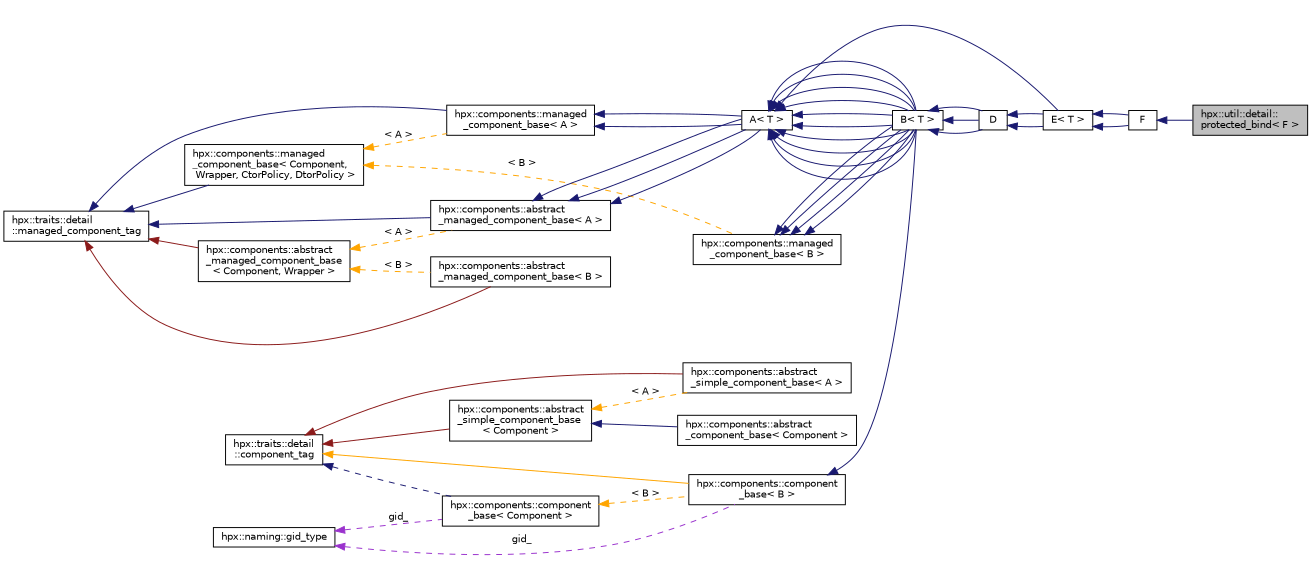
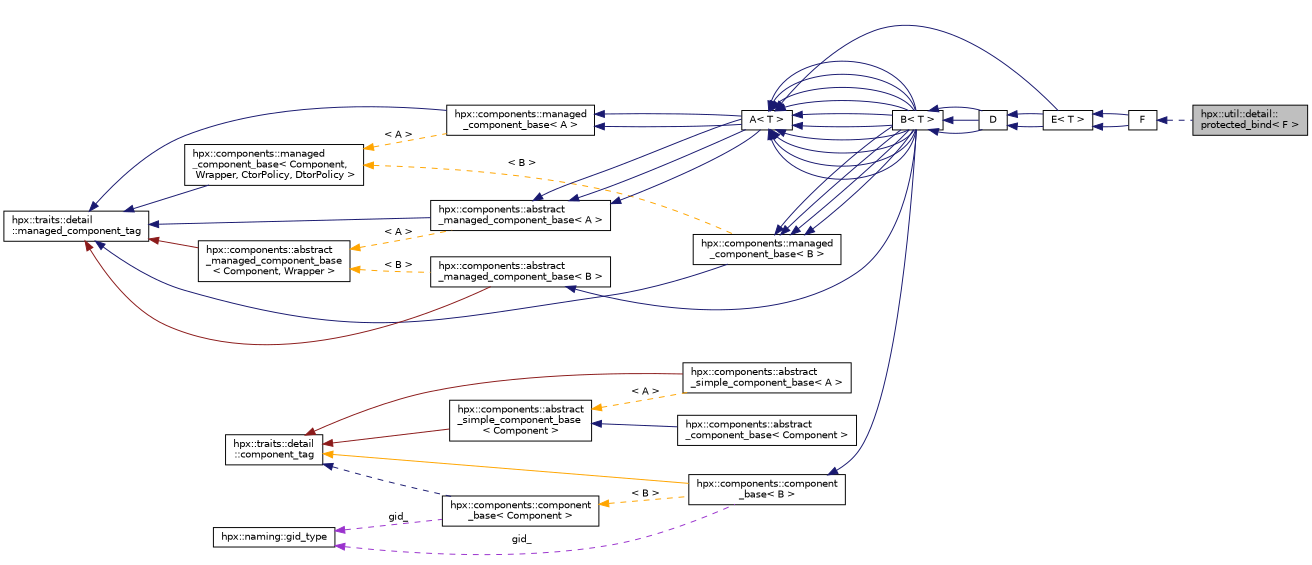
edge "hpx::util::detail:: protected_bind< F >" -> "F": style solid -> dashed
edge "B< T >" -> "hpx::components::abstract _managed_component_base< B >": added
edge "hpx::components::managed _component_base< B >" -> "hpx::traits::detail ::managed_component_tag": added
